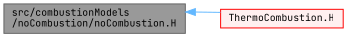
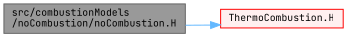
edge "ThermoCombustion.H" -> "src/combustionModels /noCombustion/noCombustion.H": reversed
